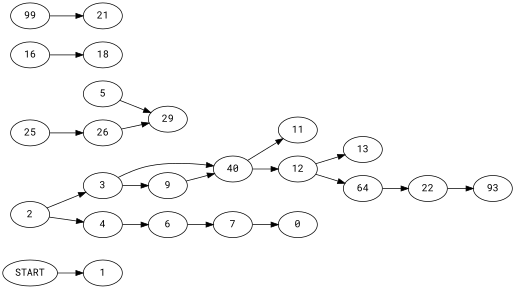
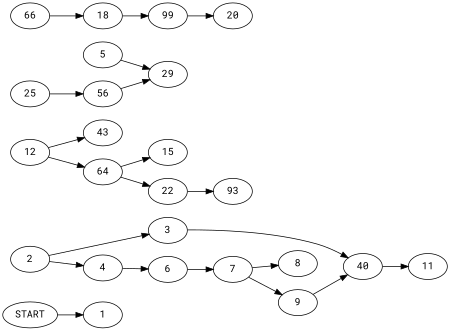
node "21": label "21" -> "20"
edge "18" -> "99": added
node "16": label "16" -> "66"
node "26": label "26" -> "56"
node "13": label "13" -> "43"
node "15": added
edge "40" -> "12": removed
edge "3" -> "9": now "7" -> "9"
node "0": label "0" -> "8"
